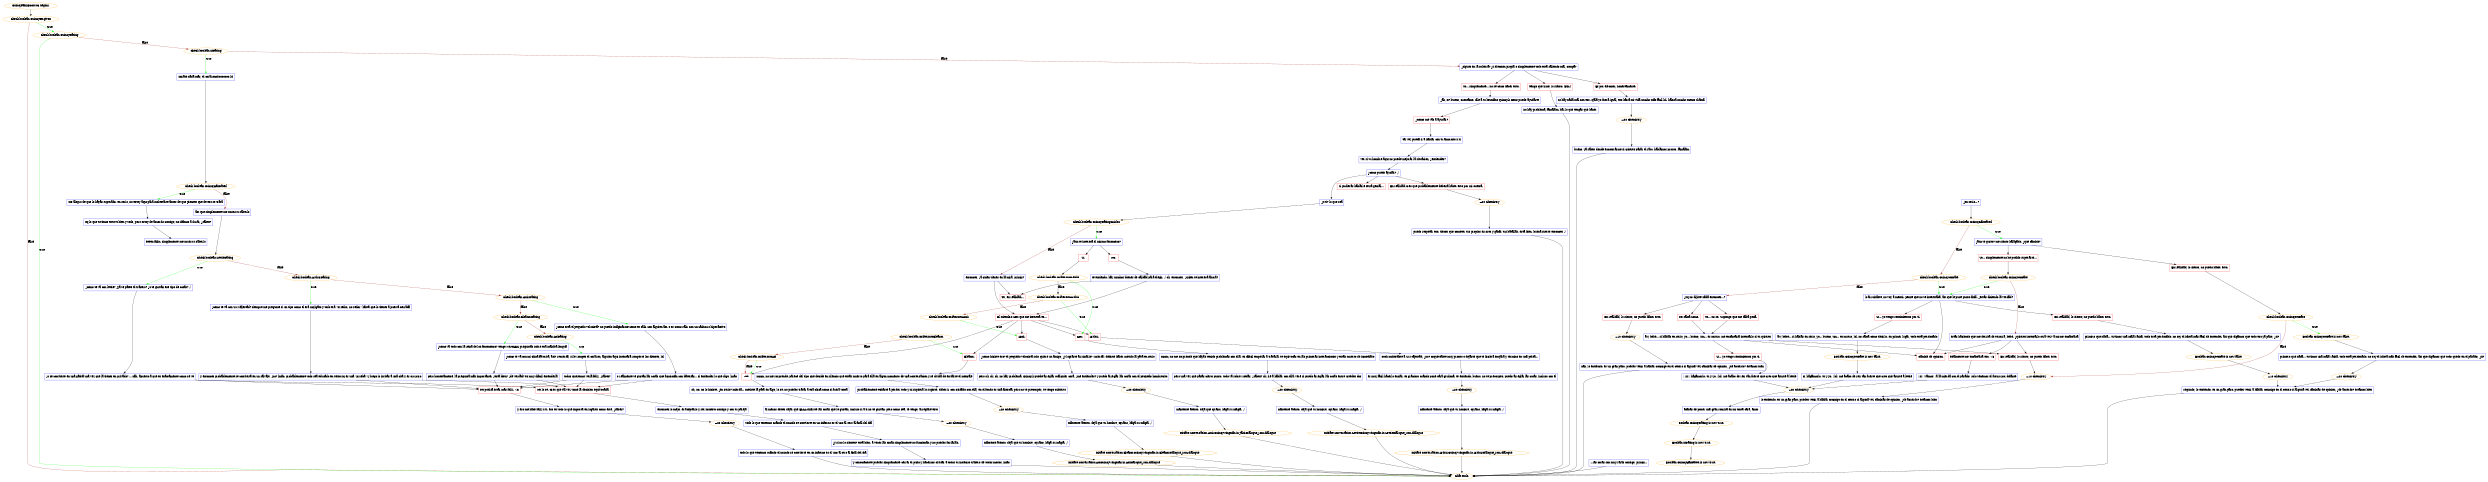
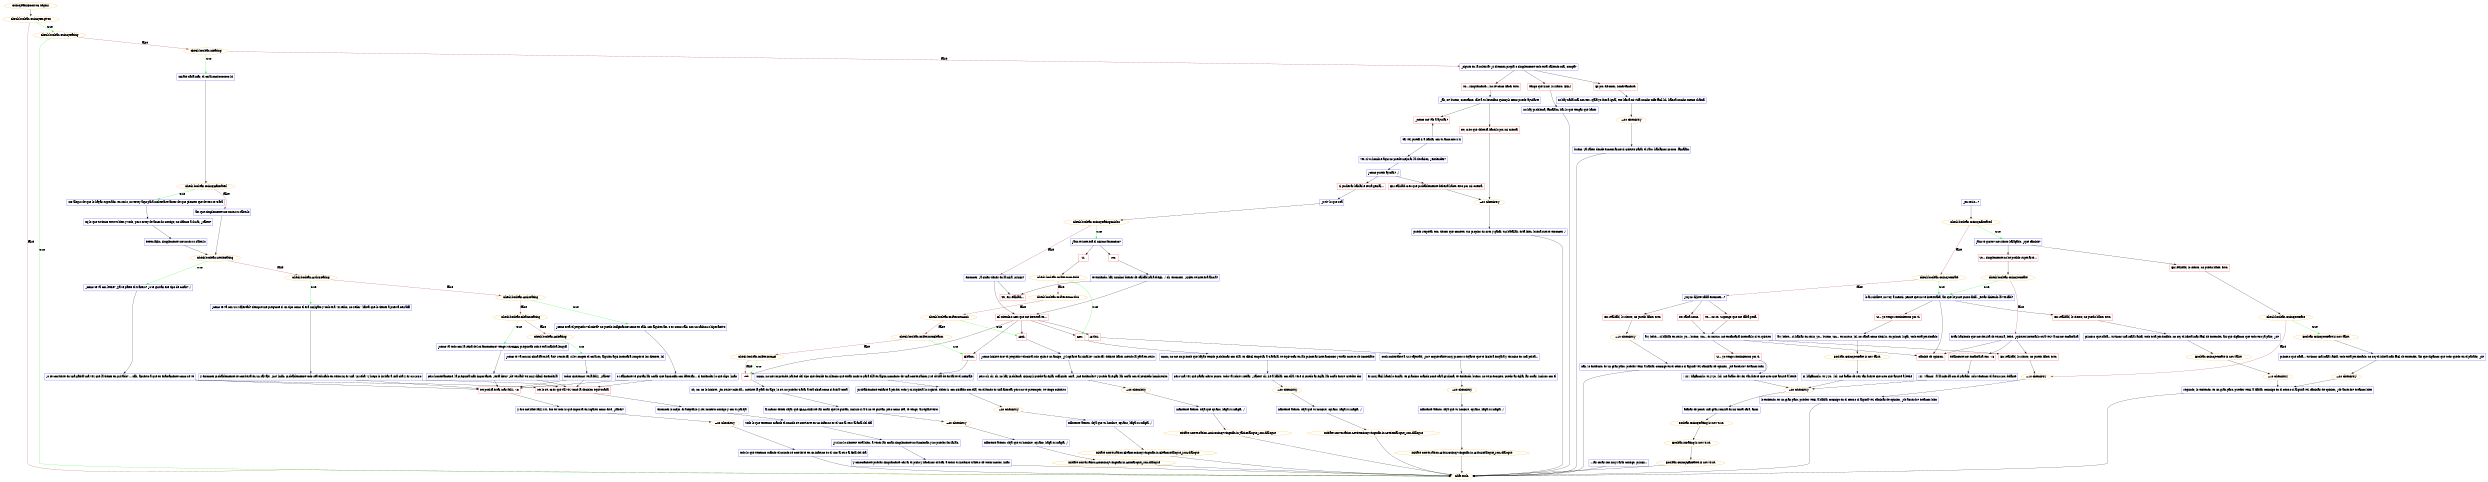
edge "¿Cómo me vas a ayudar?" -> "tal vez pueda ir a hablar con tu amorcito x ti": reversed
node "No, creo que debería hacerlo por mi cuenta.": added
edge "¿cómo puedo ayudar? ;)" -> "¿x ti? lo que sea": now "Si pudieras hablarle sería genial..." -> "¿x ti? lo que sea"
edge "eeeen fiiiin. simplemente me muero x saberlo" -> "Check boolean LettieDating": added
edge "Check boolean DrifterIntoLettie" -> "Check boolean DrifterIntoArthur": color black -> brown
edge "Check boolean DrifterIntoArthur" -> "Arthur.": removed, label "true"
edge "Check boolean DrifterIntoAmir" -> "Check boolean DrifterIntoEleanor": added, label "false"
edge "Boolean QuincyHasDated is now true." -> "Chat ends.": added
